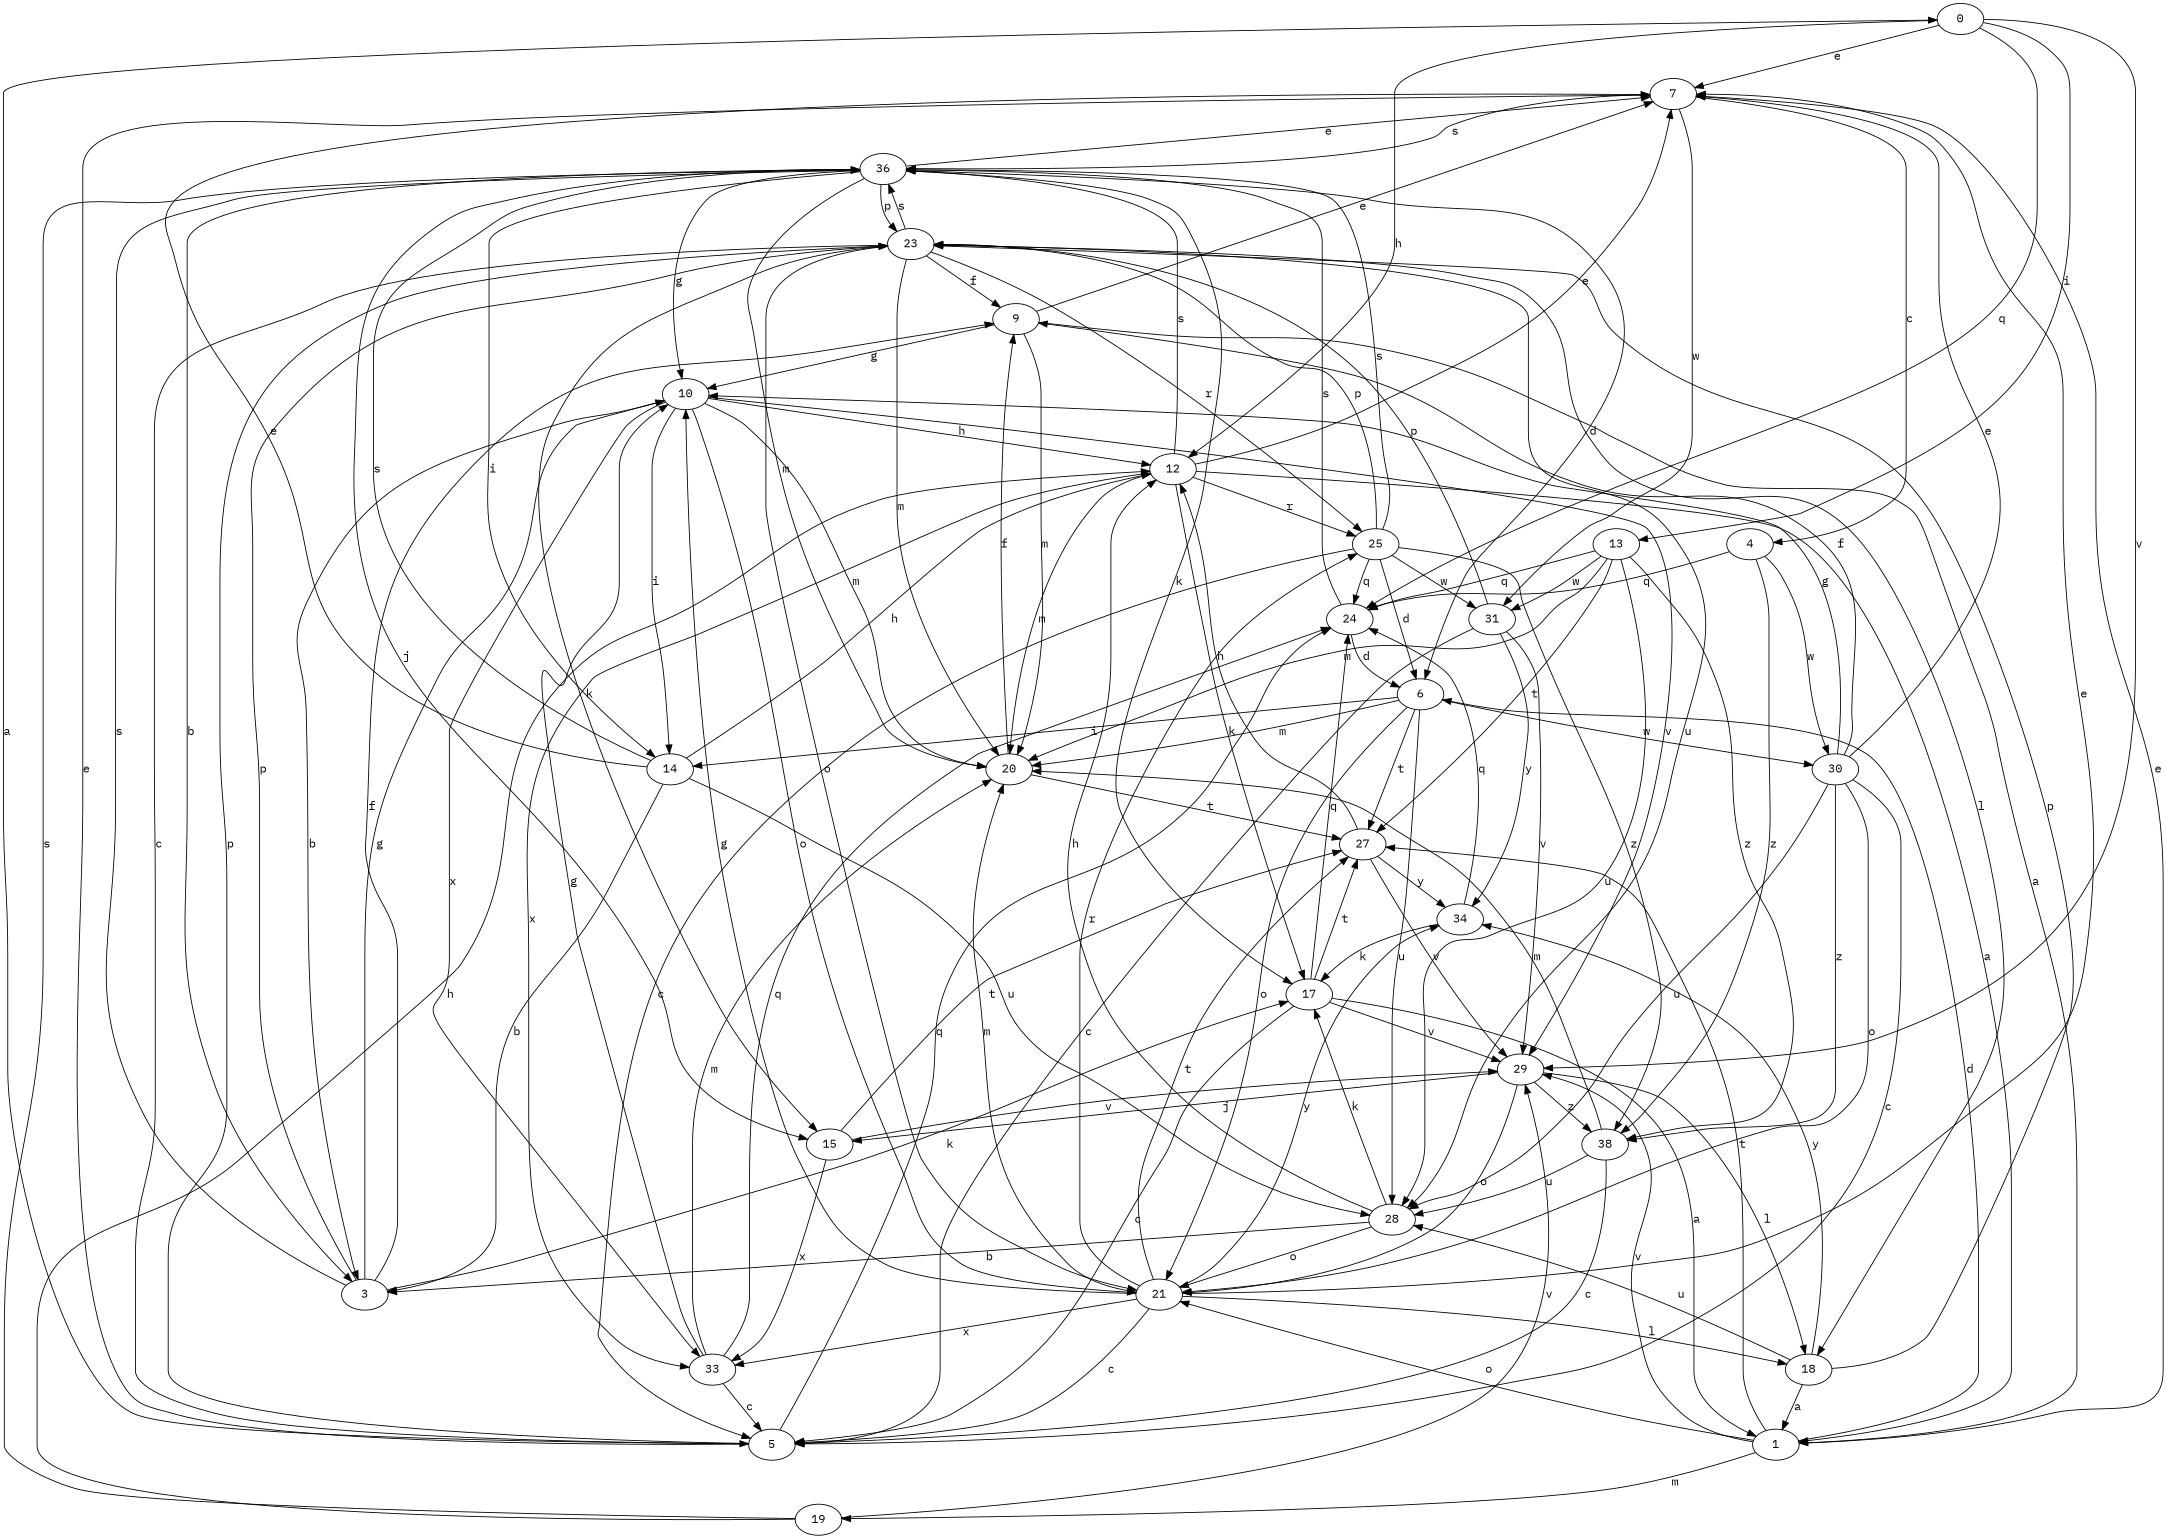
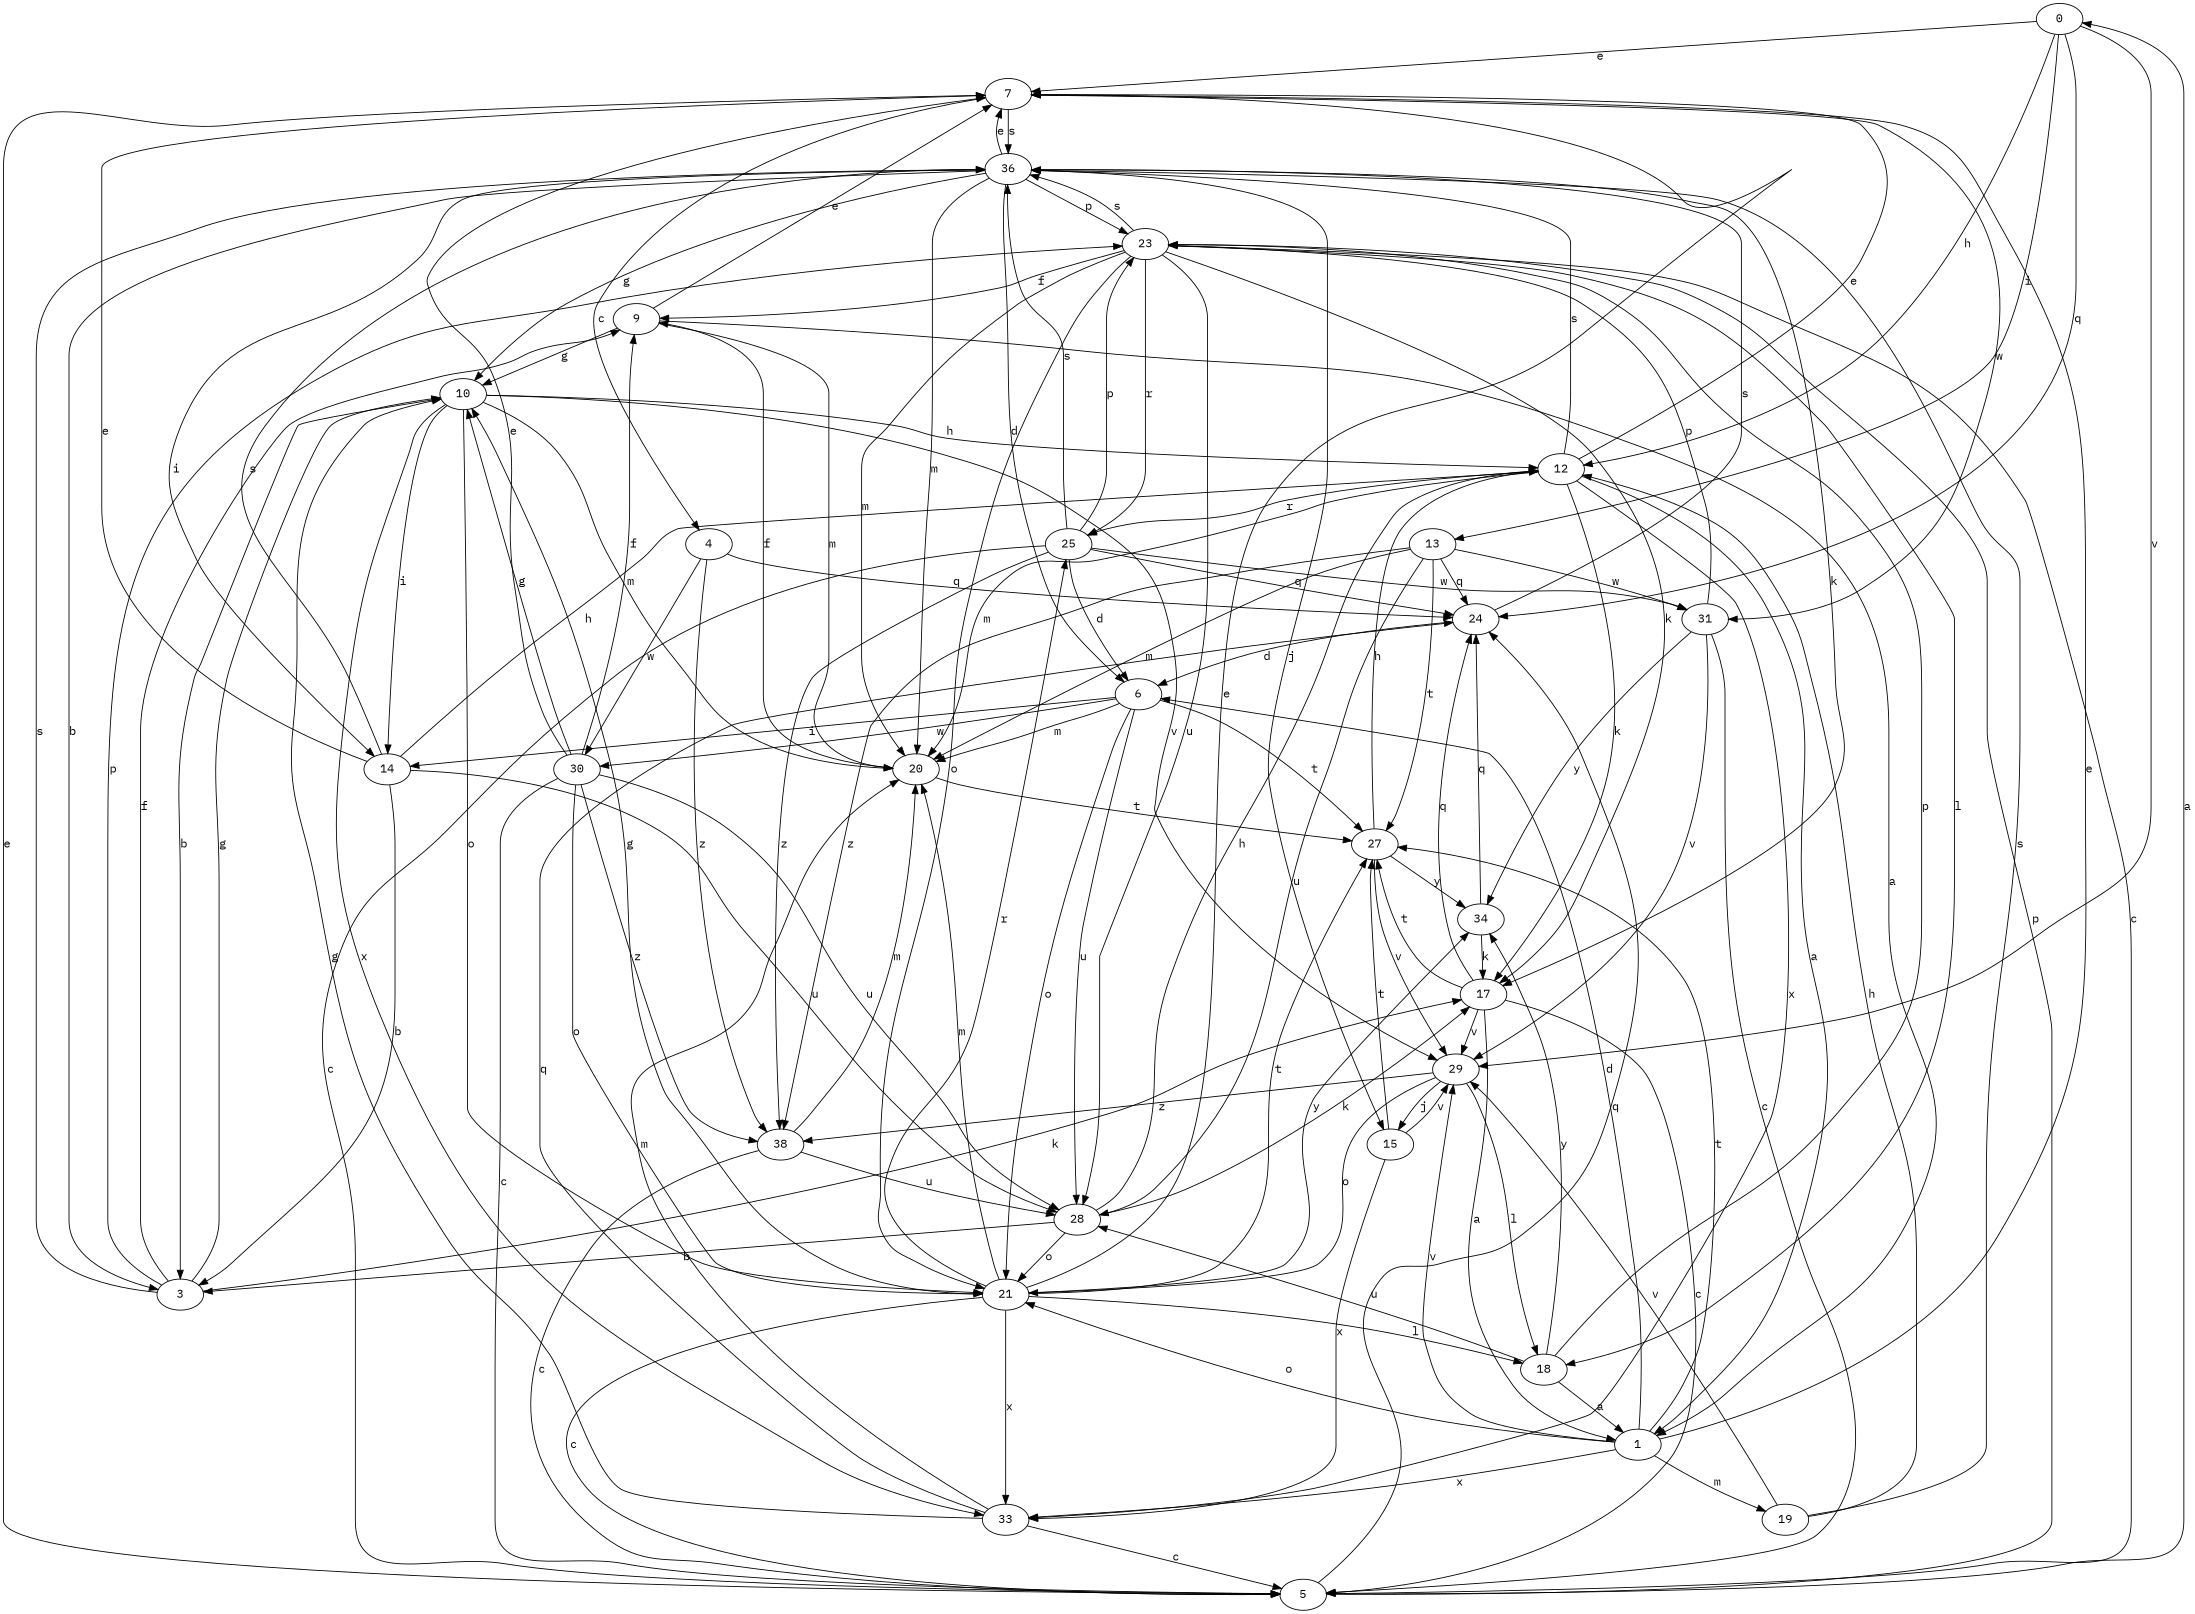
edge "23" -> "15": now "23" -> "17"
edge "1" -> "33": added, label "x"
